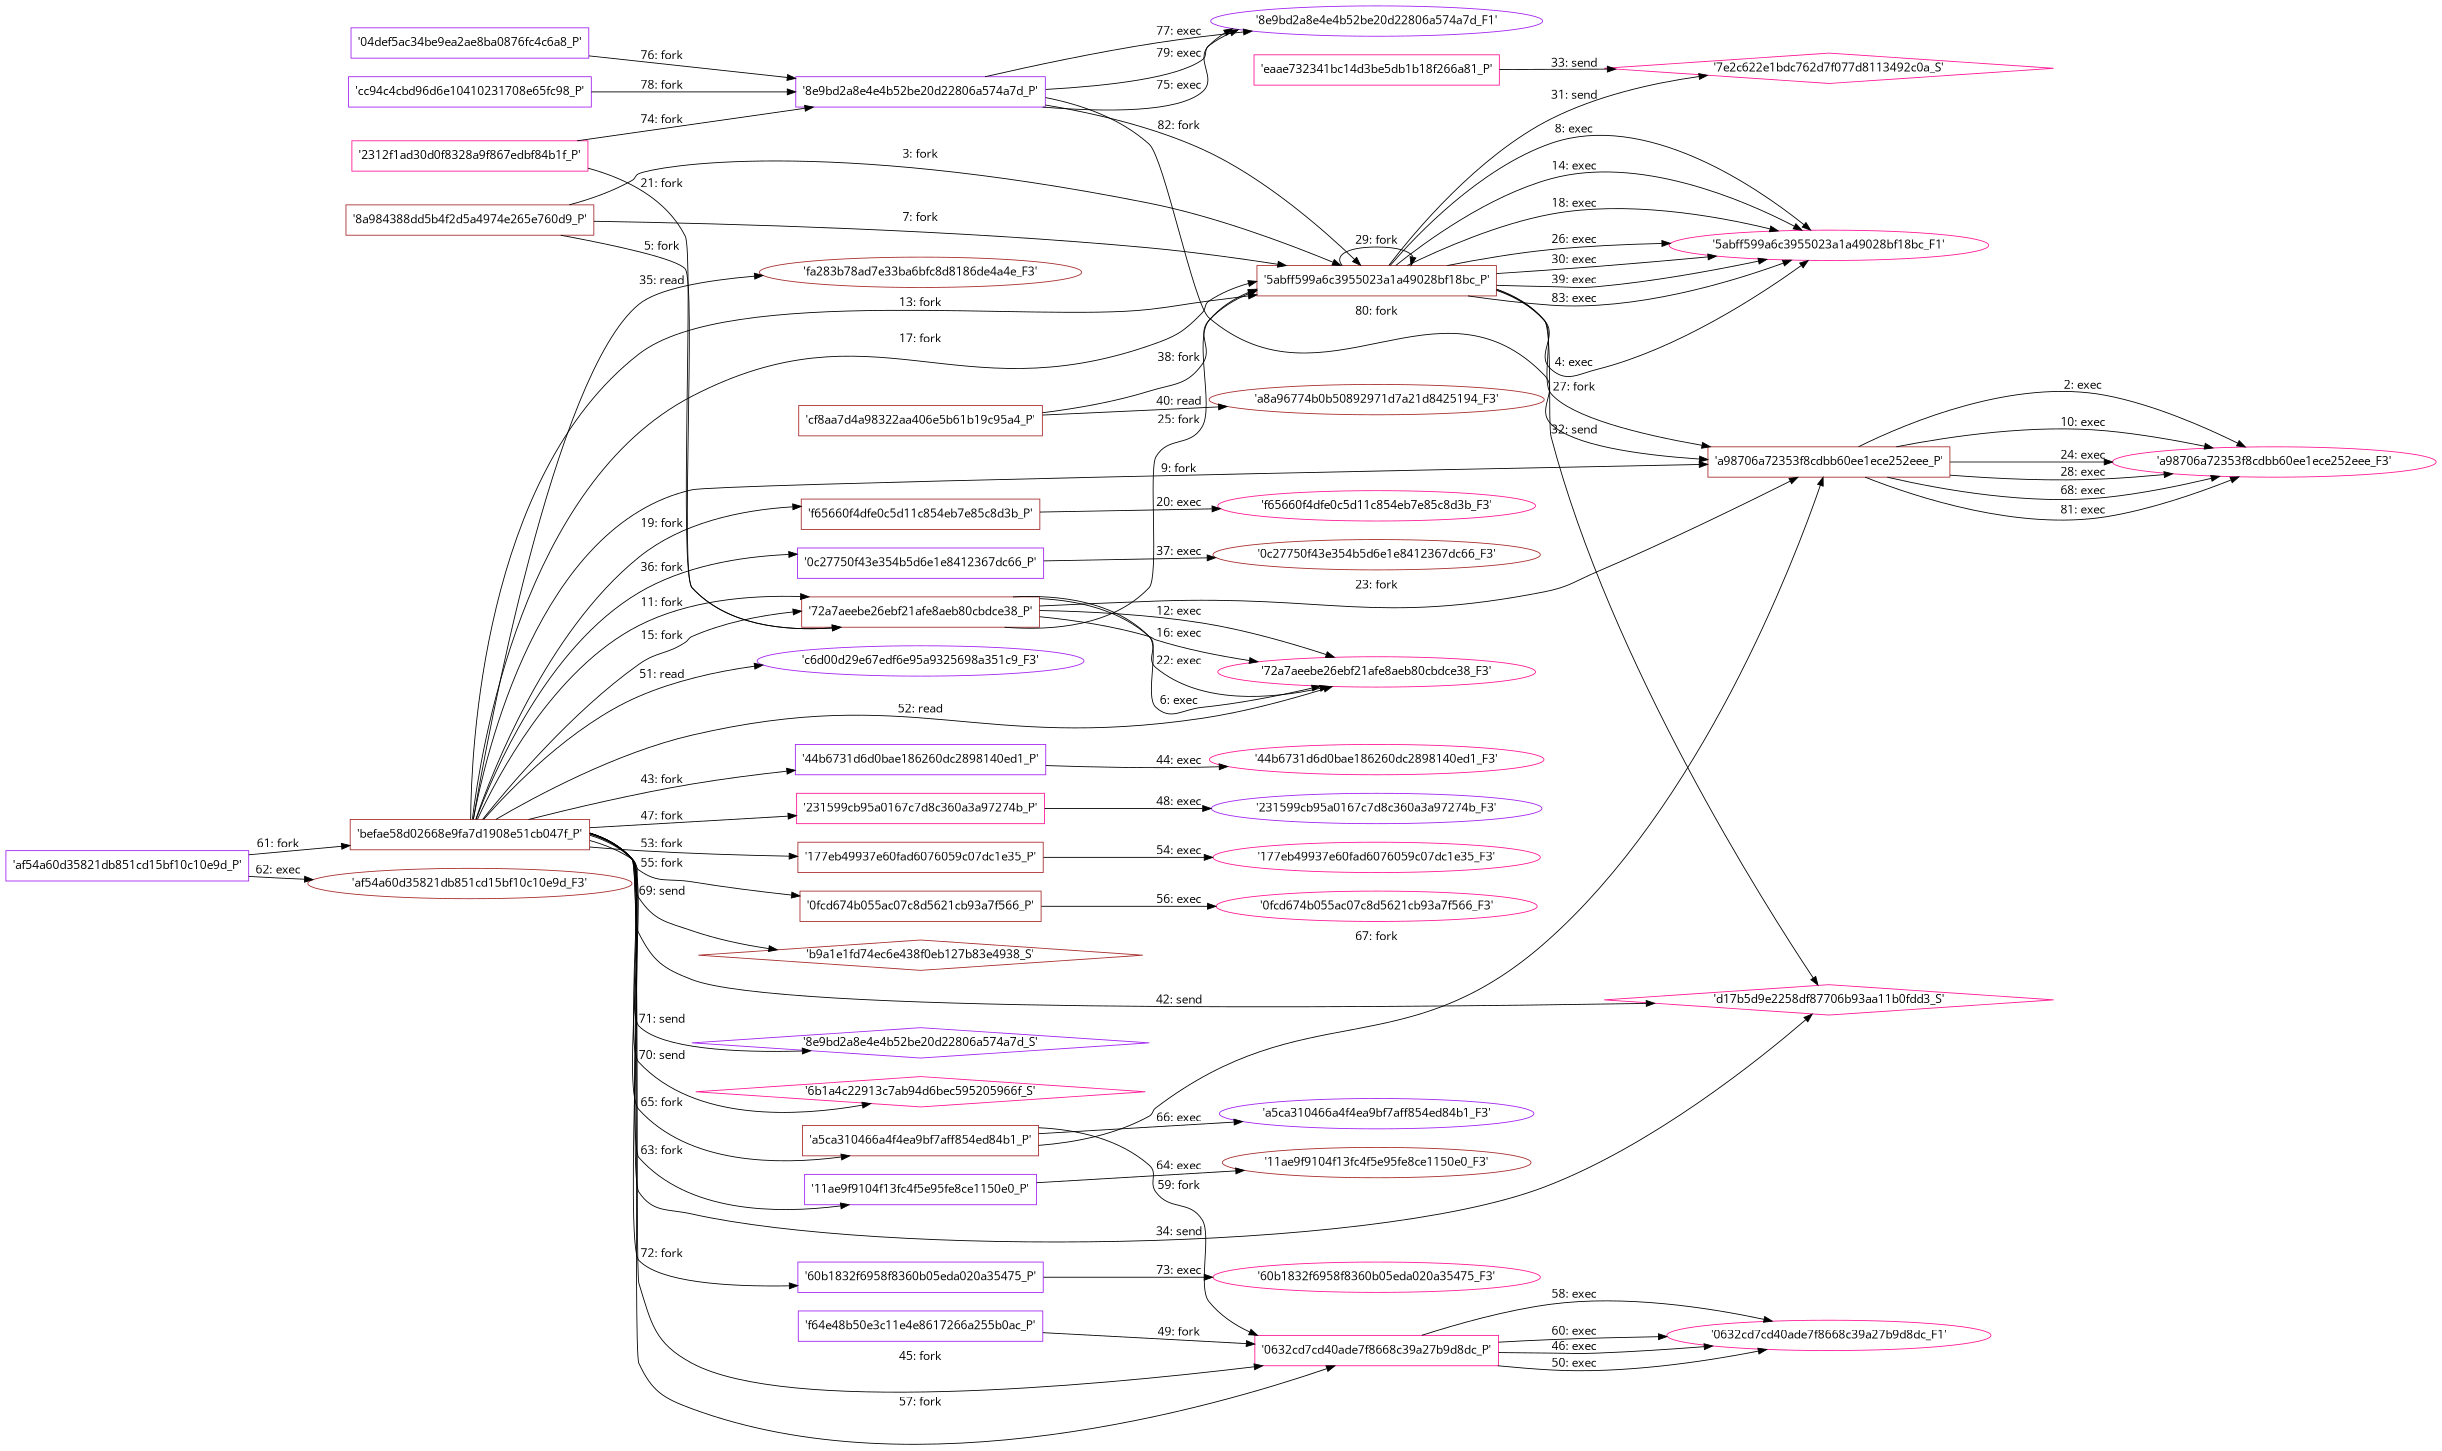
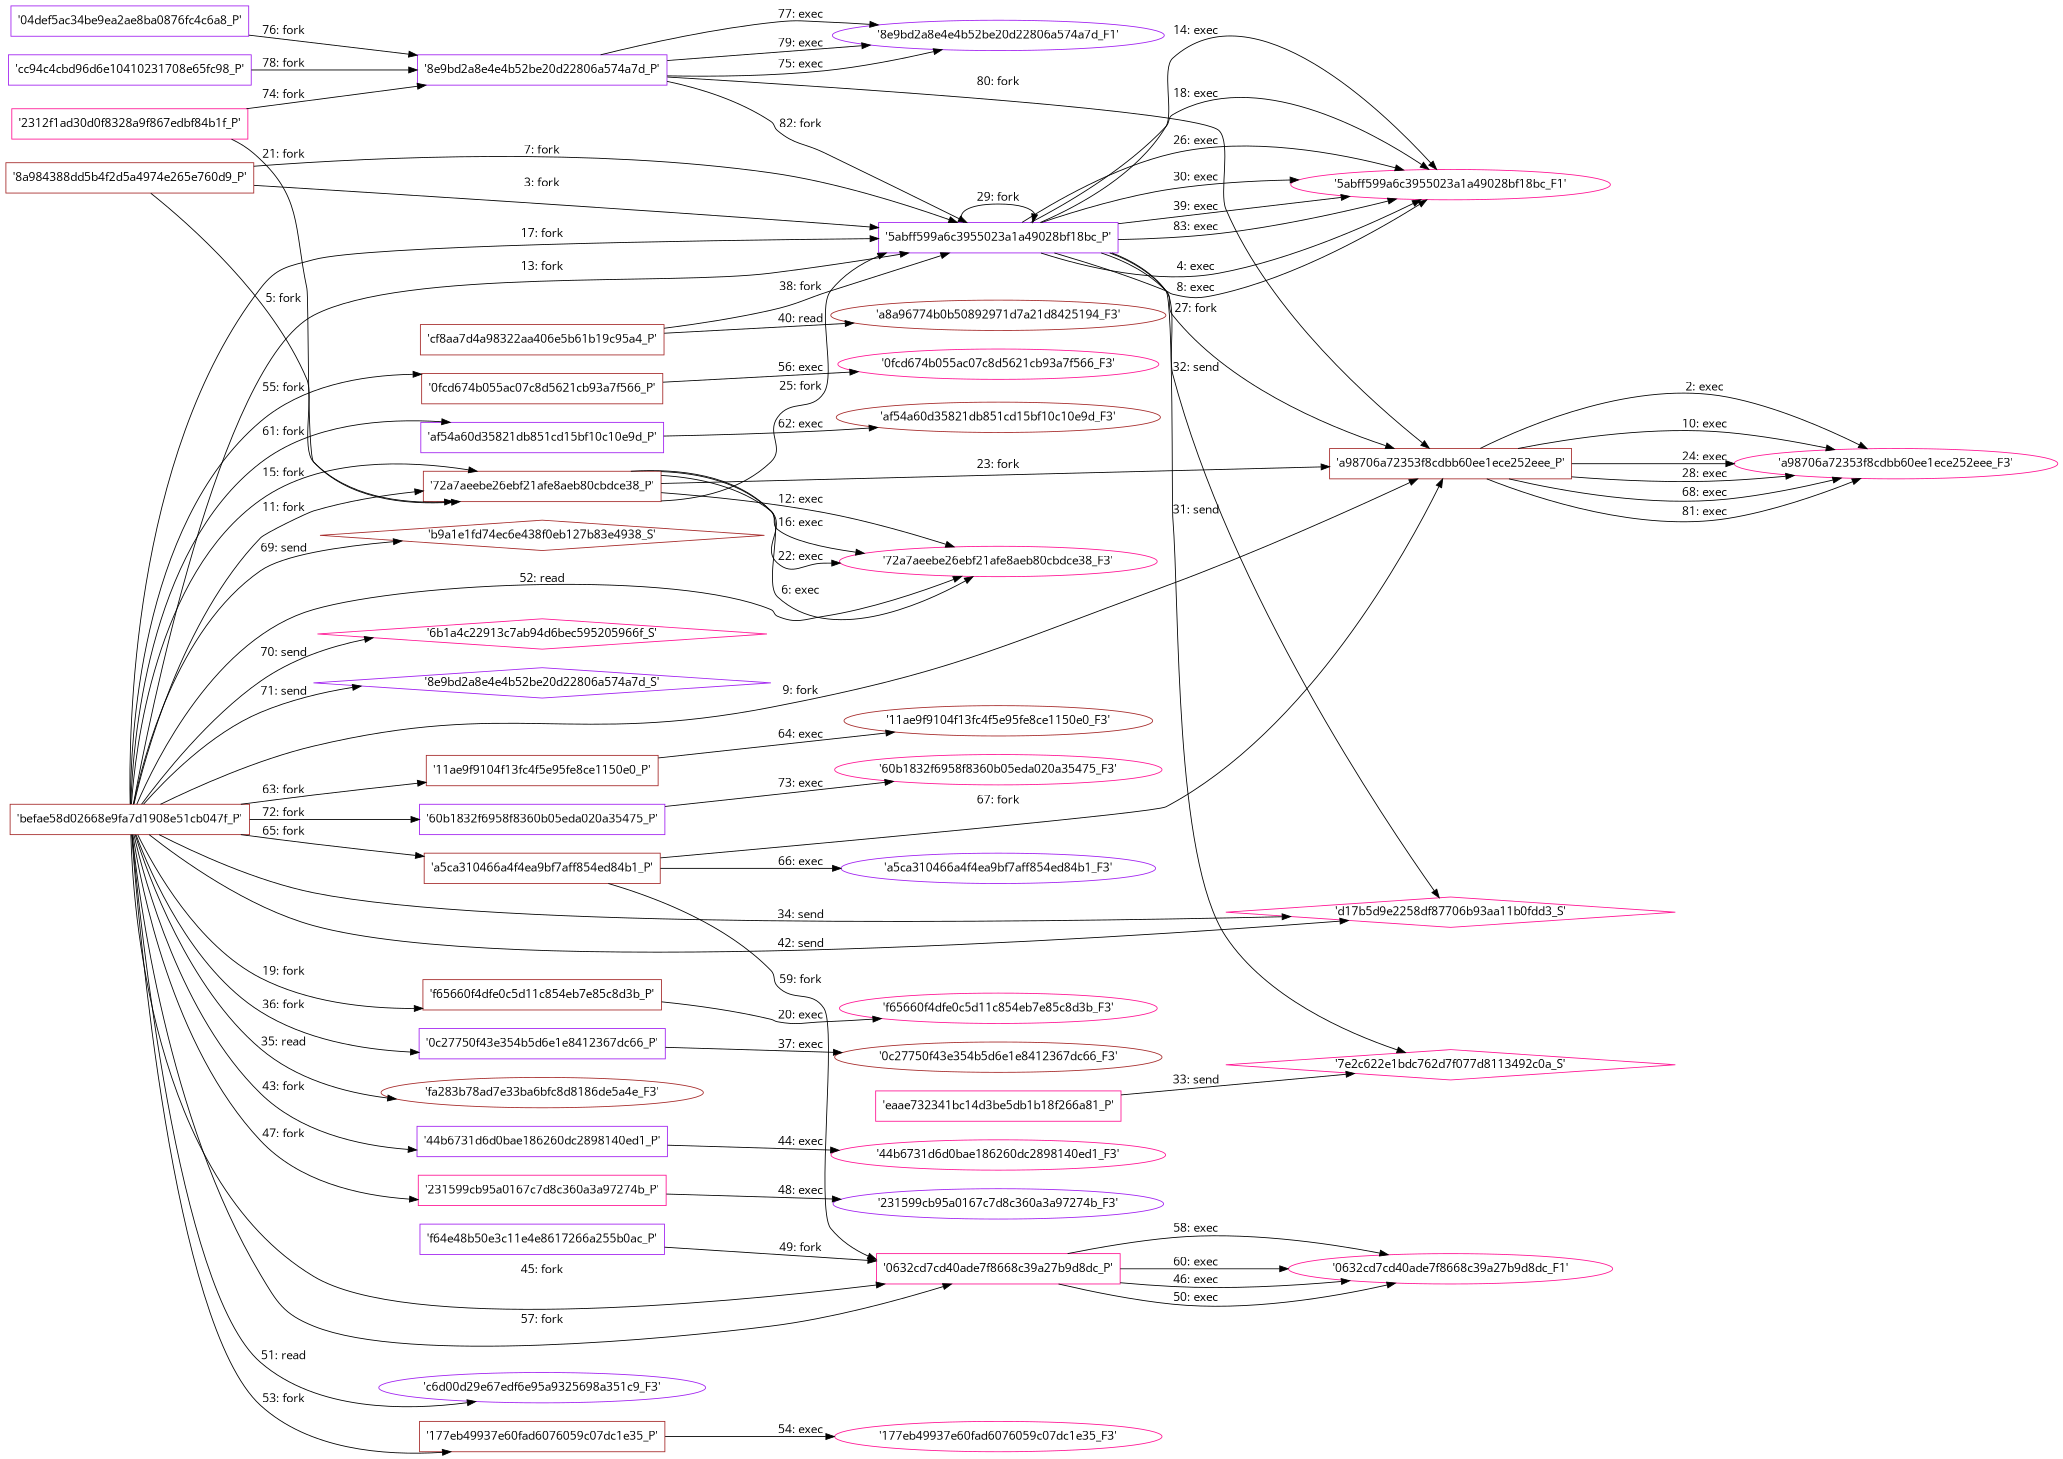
node "'fa283b78ad7e33ba6bfc8d8186de4a4e_F3'": label "'fa283b78ad7e33ba6bfc8d8186de4a4e_F3'" -> "'fa283b78ad7e33ba6bfc8d8186de5a4e_F3'"
node "'5abff599a6c3955023a1a49028bf18bc_P'": color brown -> purple
edge "'af54a60d35821db851cd15bf10c10e9d_P'" -> "'befae58d02668e9fa7d1908e51cb047f_P'": reversed
node "'11ae9f9104f13fc4f5e95fe8ce1150e0_P'": color purple -> brown
